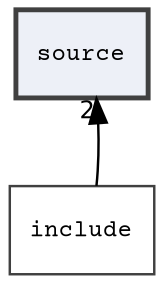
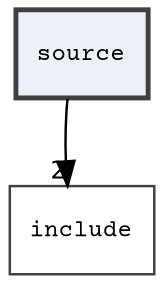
edge "include" -> "source": reversed
